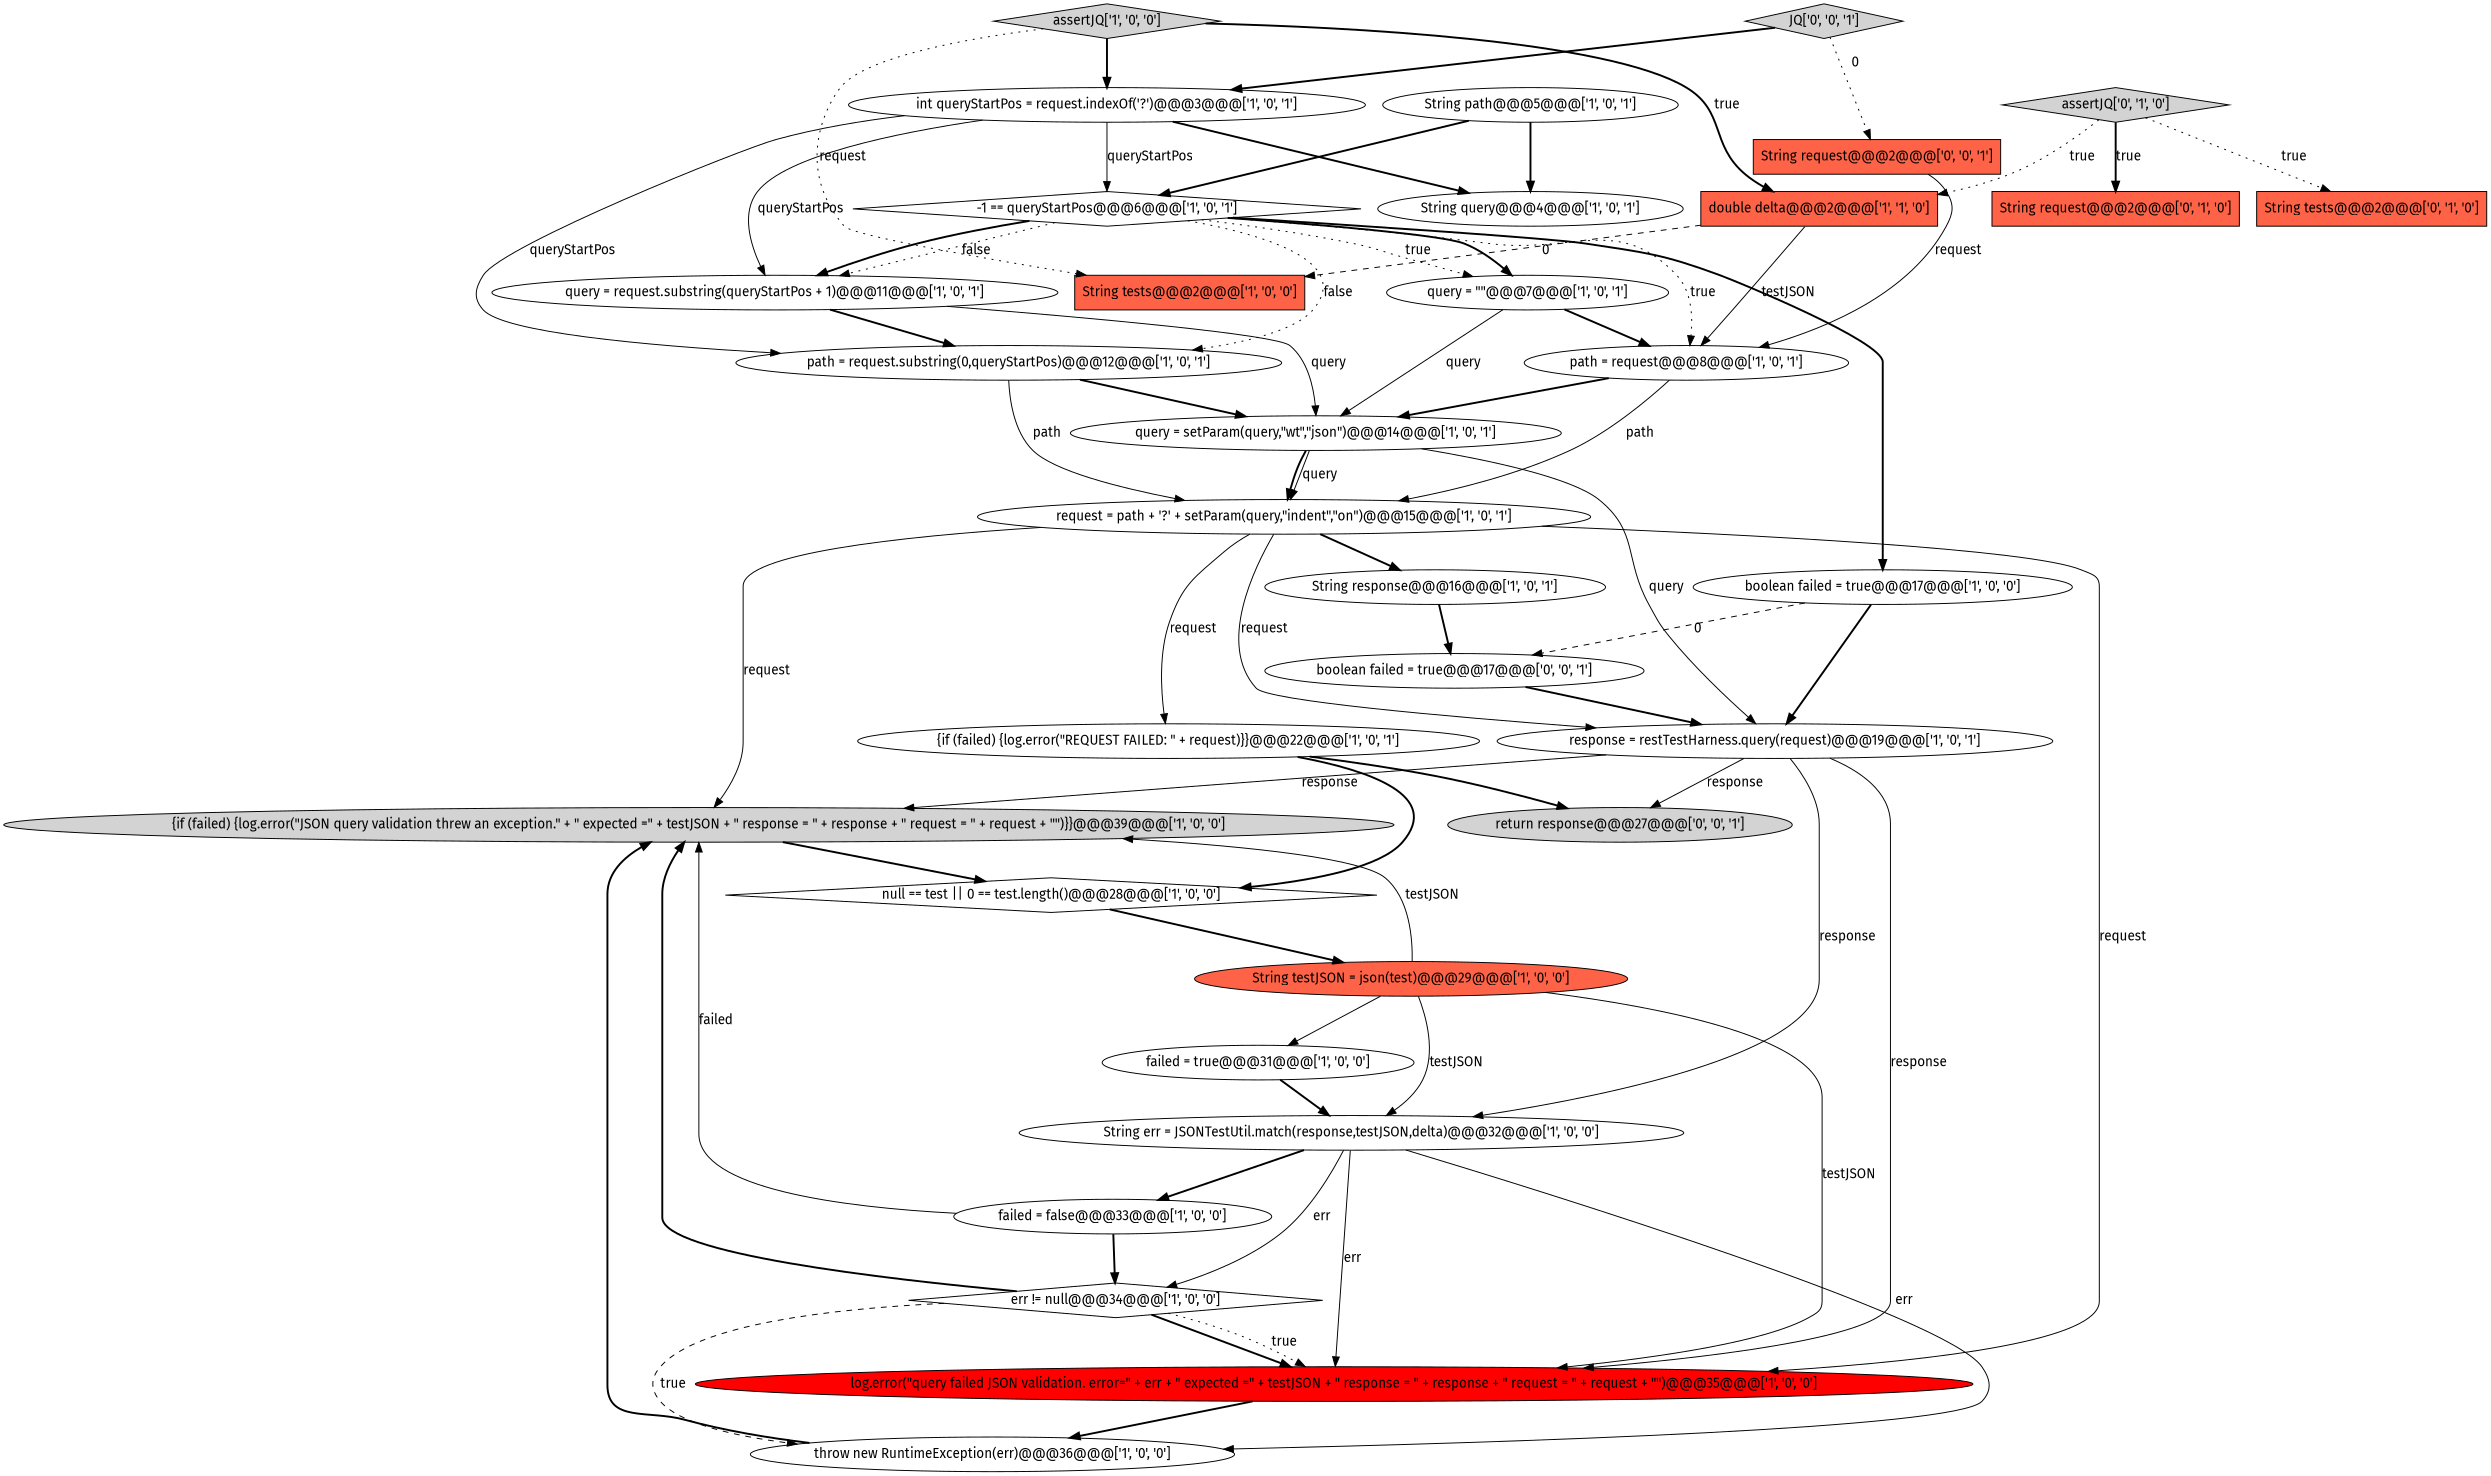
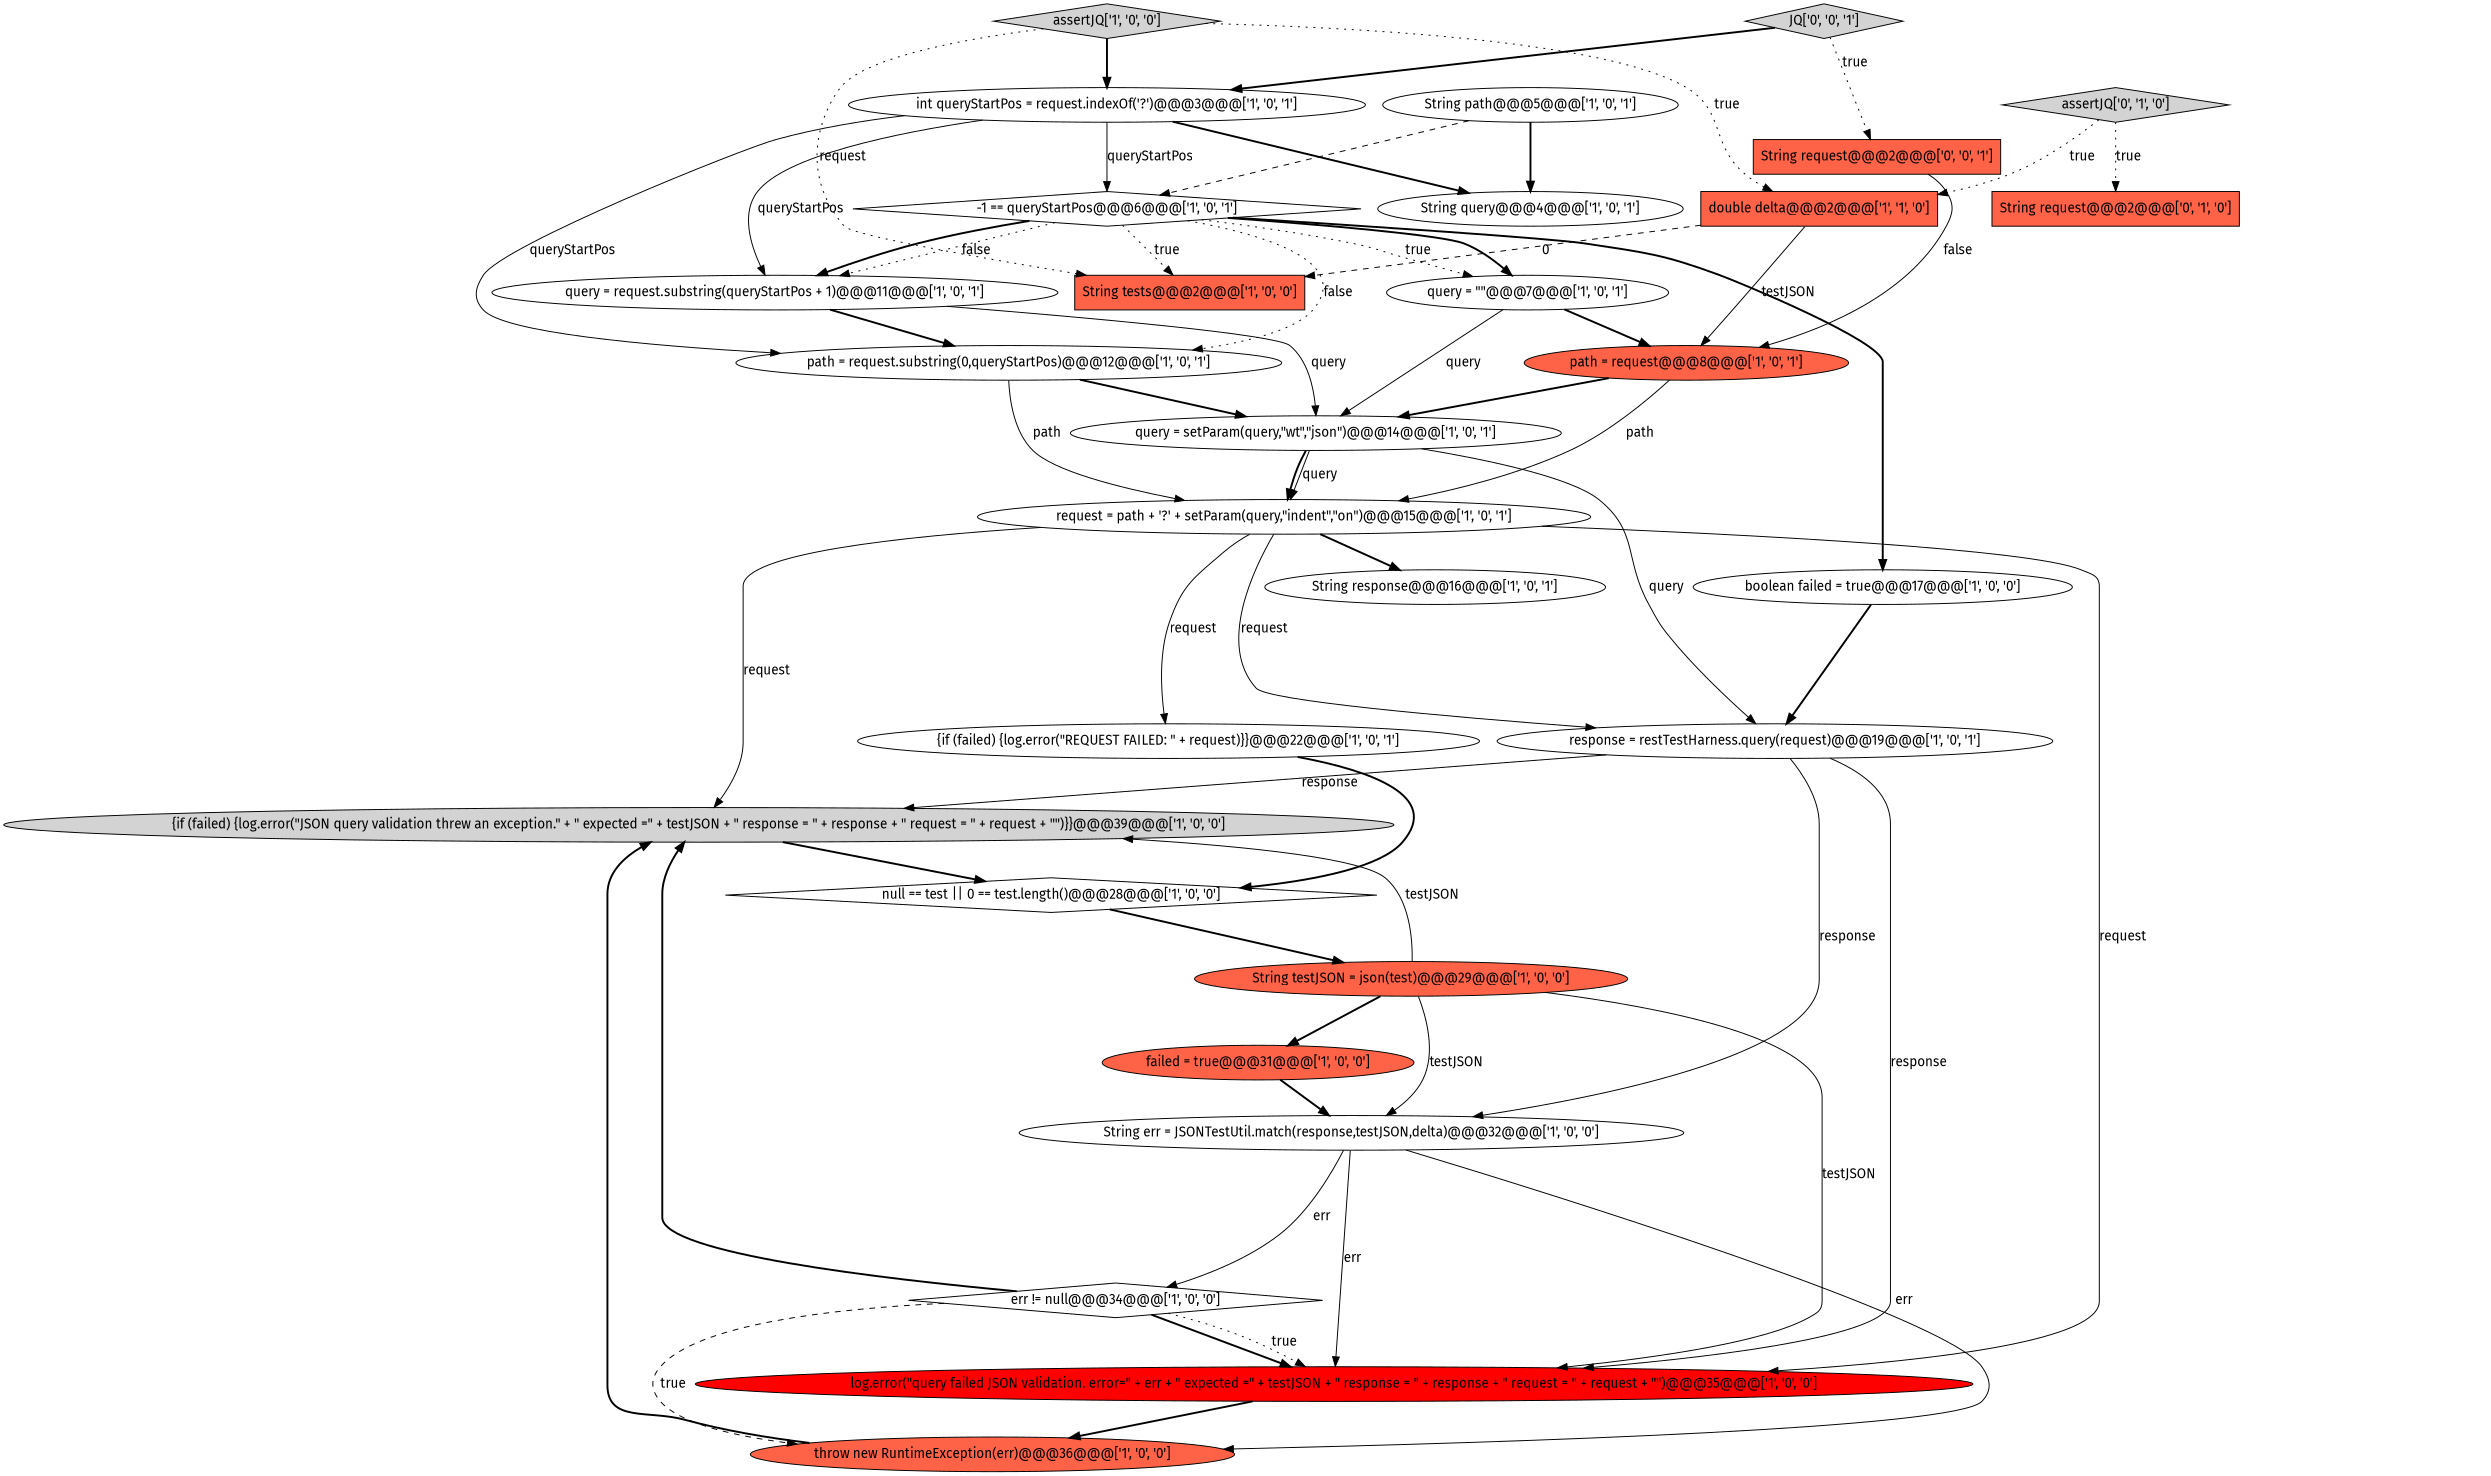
edge "assertJQ['1', '0', '0']" -> "double delta@@@2@@@['1', '1', '0']": style bold -> dotted
edge "JQ['0', '0', '1']" -> "String request@@@2@@@['0', '0', '1']": label "0" -> "true"
edge "assertJQ['0', '1', '0']" -> "String request@@@2@@@['0', '1', '0']": style bold -> dotted
edge "String path@@@5@@@['1', '0', '1']" -> "-1 == queryStartPos@@@6@@@['1', '0', '1']": style bold -> dashed
node "String tests@@@2@@@['0', '1', '0']": removed
edge "-1 == queryStartPos@@@6@@@['1', '0', '1']" -> "path = request@@@8@@@['1', '0', '1']": now "-1 == queryStartPos@@@6@@@['1', '0', '1']" -> "String tests@@@2@@@['1', '0', '0']"
edge "String request@@@2@@@['0', '0', '1']" -> "path = request@@@8@@@['1', '0', '1']": label "request" -> "false"
node "path = request@@@8@@@['1', '0', '1']": fillcolor white -> tomato
node "boolean failed = true@@@17@@@['0', '0', '1']": removed
node "return response@@@27@@@['0', '0', '1']": removed
edge "String testJSON = json(test)@@@29@@@['1', '0', '0']" -> "failed = true@@@31@@@['1', '0', '0']": style solid -> bold
node "failed = true@@@31@@@['1', '0', '0']": fillcolor white -> tomato
node "failed = false@@@33@@@['1', '0', '0']": removed
node "throw new RuntimeException(err)@@@36@@@['1', '0', '0']": fillcolor white -> tomato
